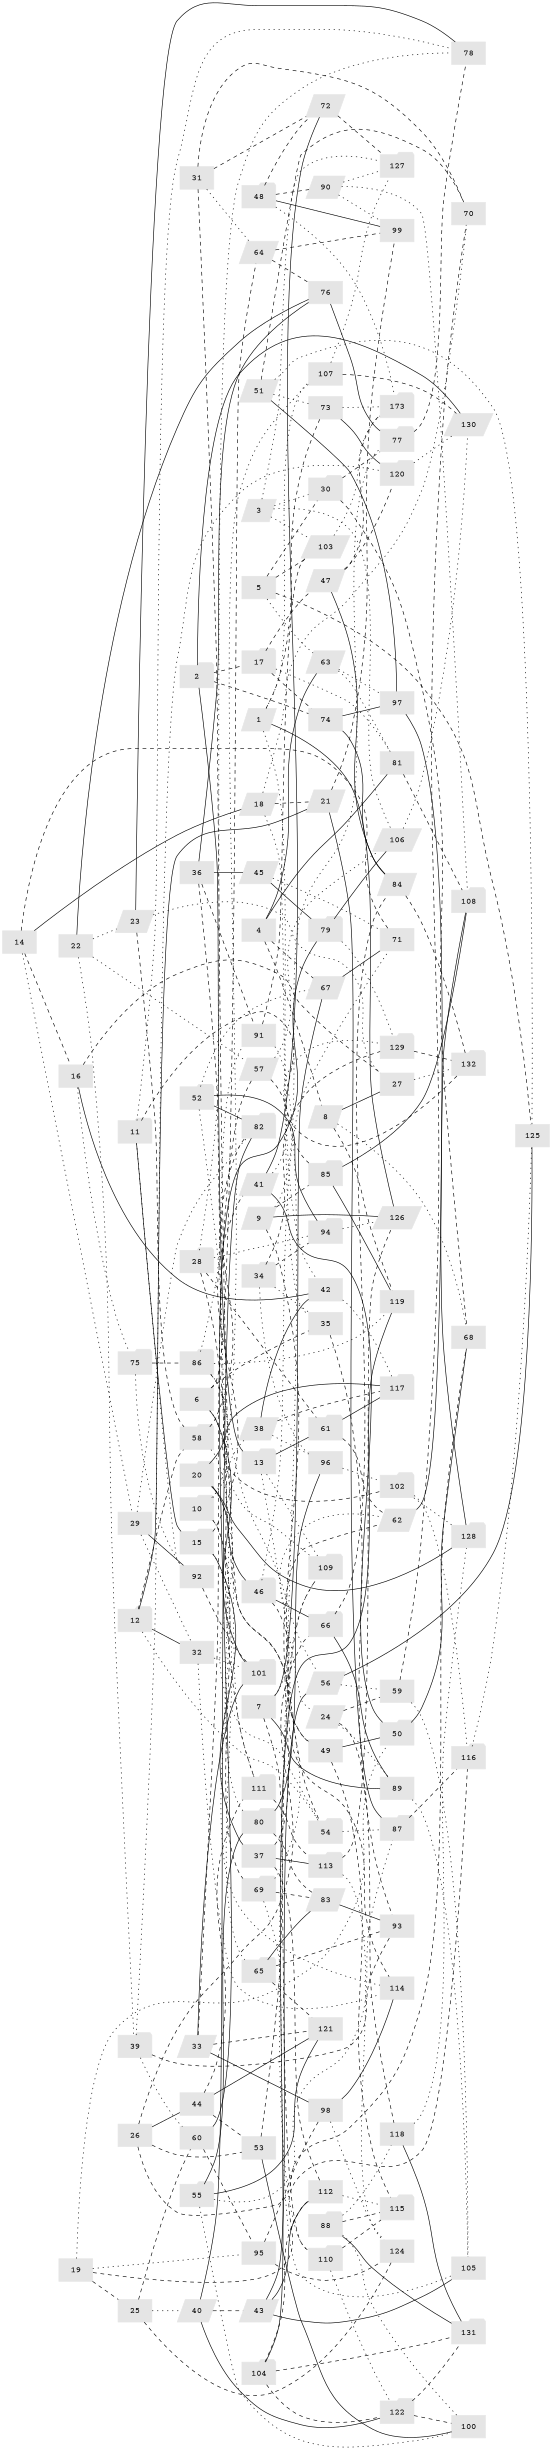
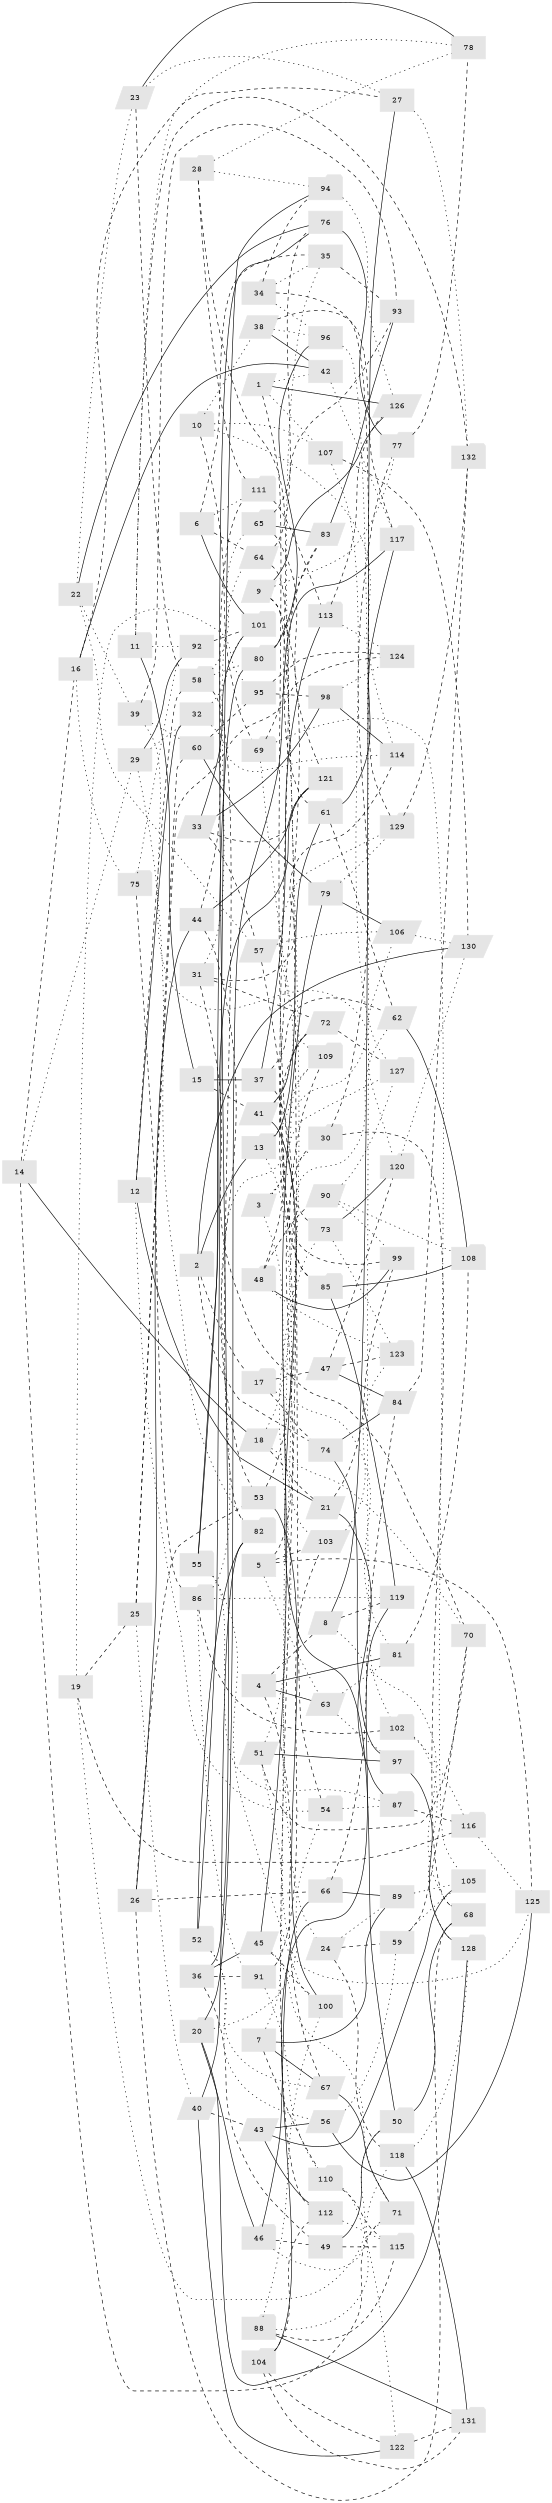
node "173": label "173" -> "123"
edge "15" -- "65": now "58" -- "65"
edge "122" -- "100": now "45" -- "100"
